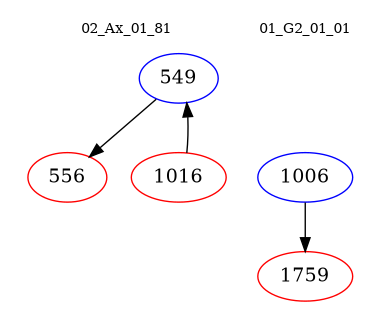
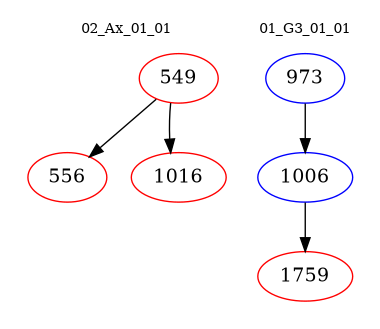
cluster "02_Ax_01_81": label "02_Ax_01_81" -> "02_Ax_01_01"
cluster "01_G2_01_01": label "01_G2_01_01" -> "01_G3_01_01"
node "549": color blue -> red
node "973": added
edge "1016" -> "549": reversed
